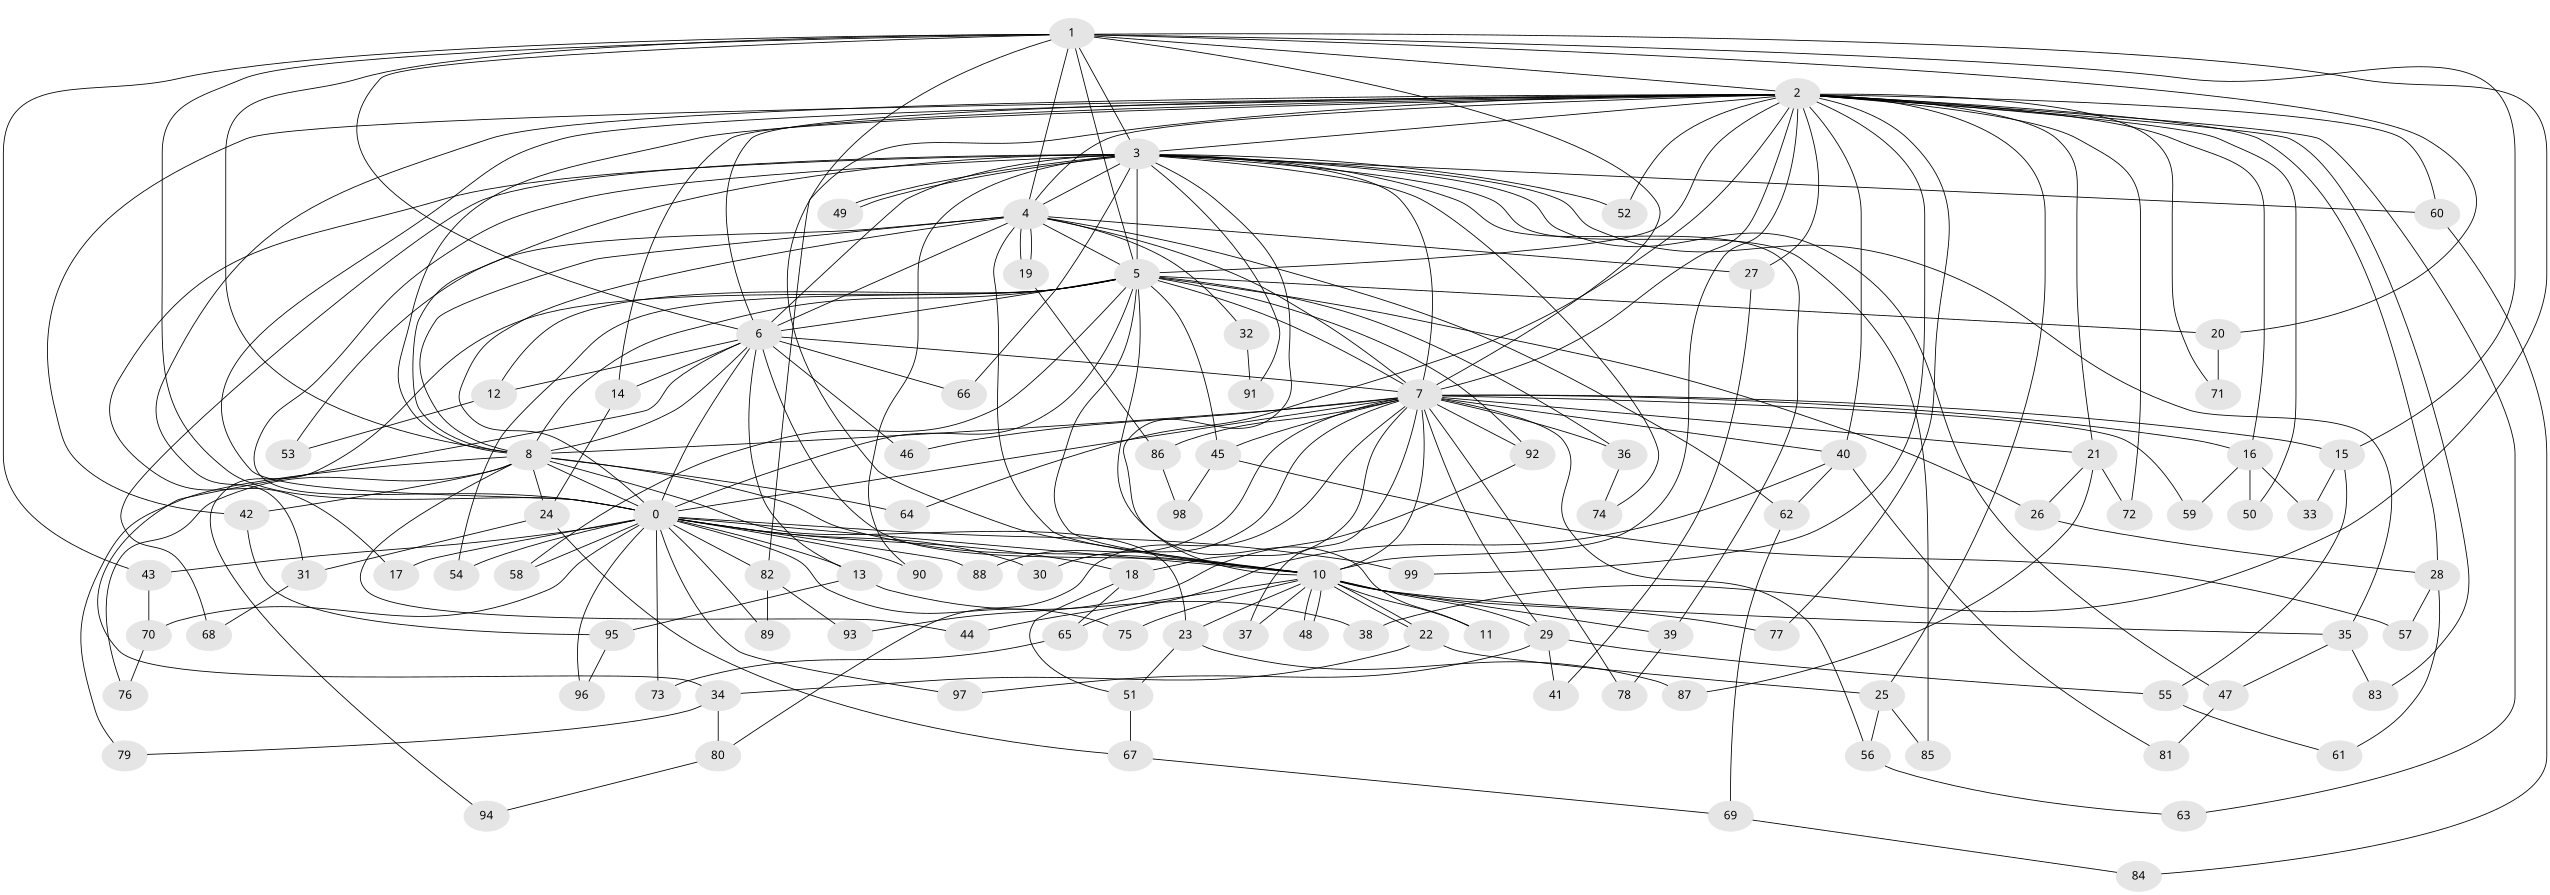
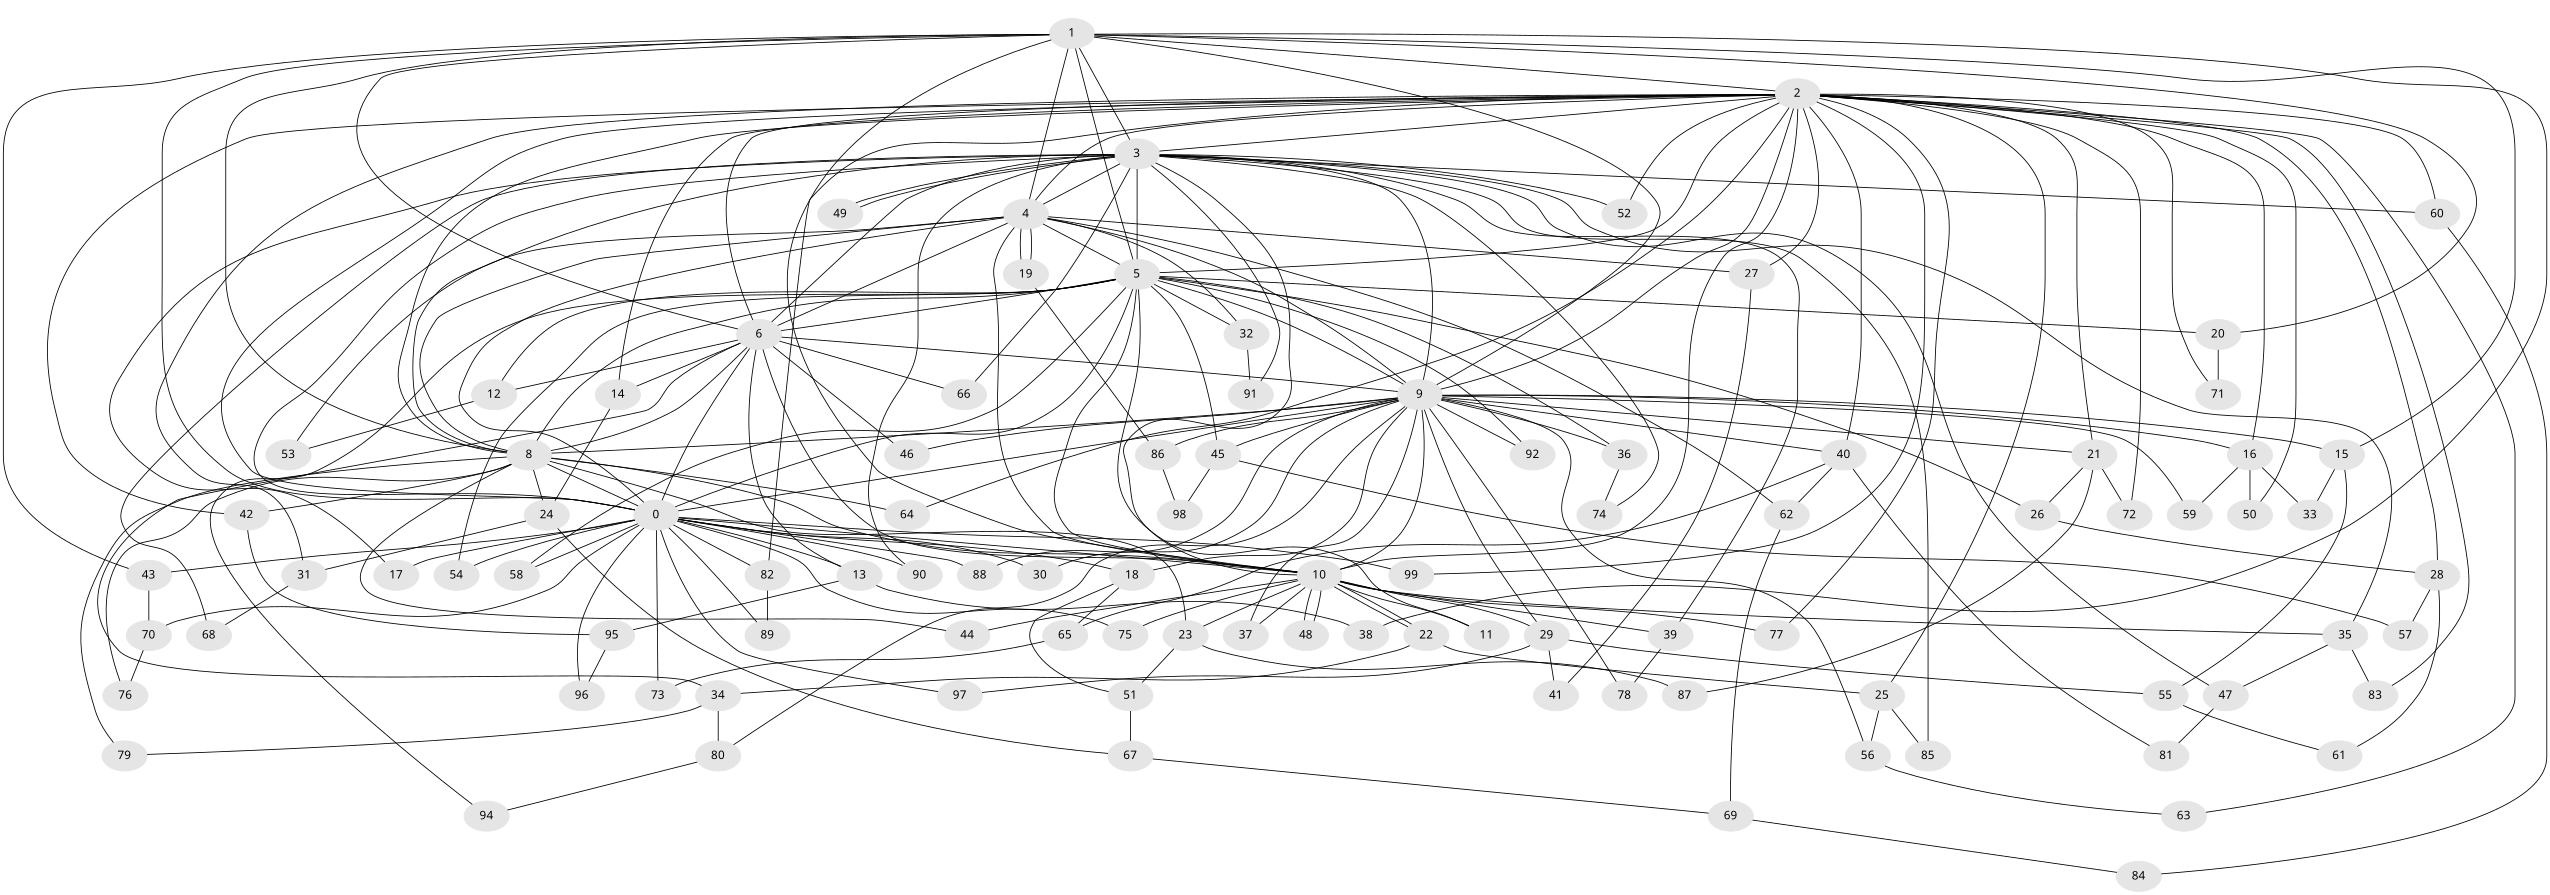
edge "5" -- "32": added
node "7": label "7" -> "9"
node "93": removed
